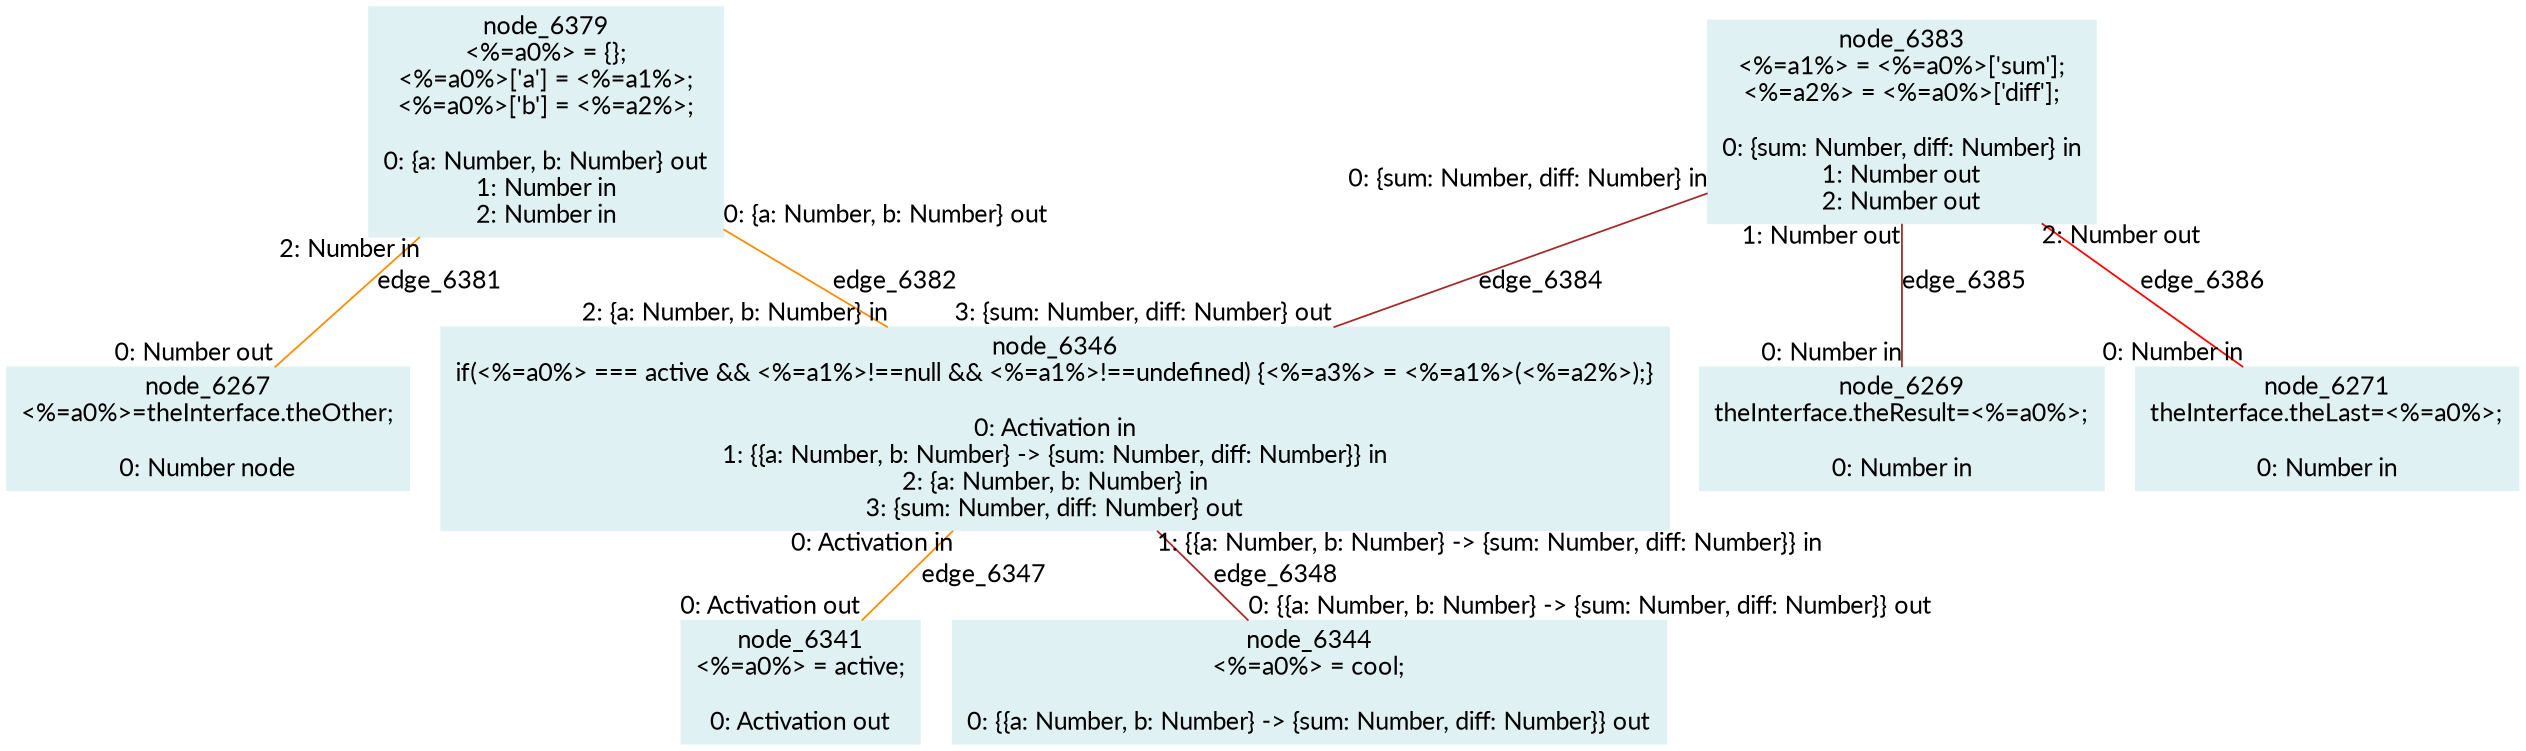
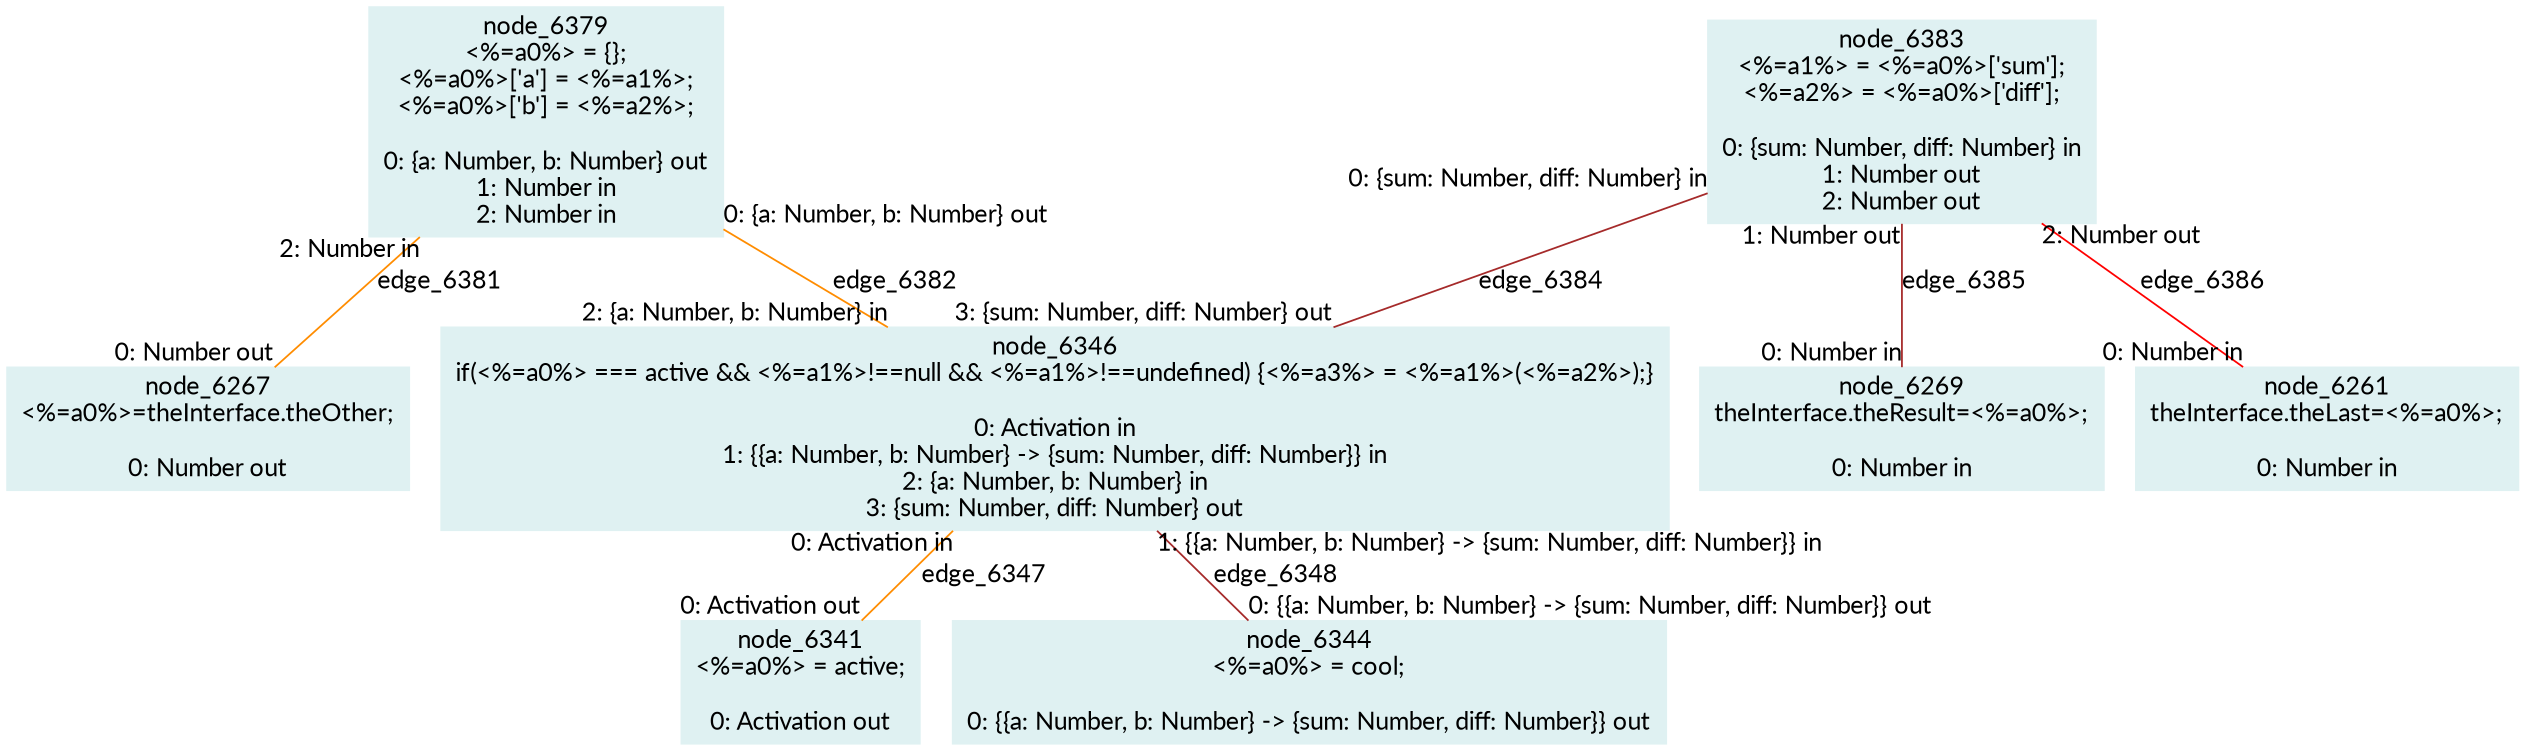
node "node_6267 <%=a0%>=theInterface.theOther; 0: Number node": label "node_6267 <%=a0%>=theInterface.theOther; 0: Number node" -> "node_6267 <%=a0%>=theInterface.theOther; 0: Number out"
node "node_6271 theInterface.theLast=<%=a0%>; 0: Number in": label "node_6271 theInterface.theLast=<%=a0%>; 0: Number in" -> "node_6261 theInterface.theLast=<%=a0%>; 0: Number in"
